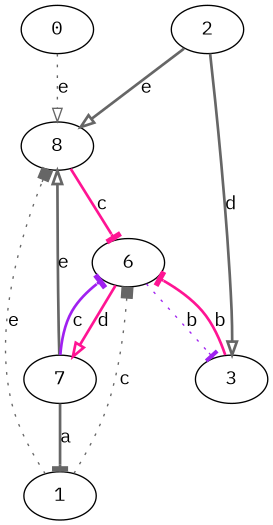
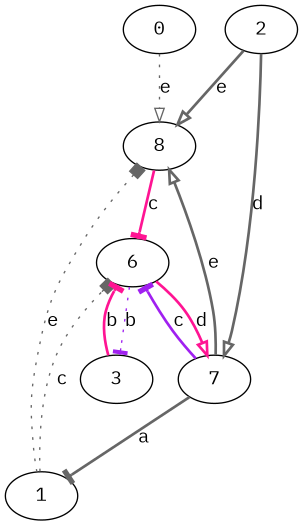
edge "2" -> "3": now "2" -> "7"
